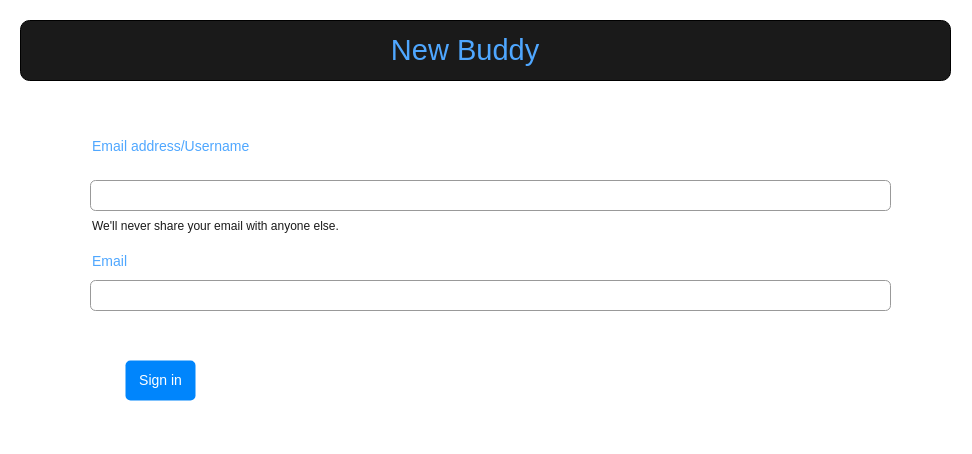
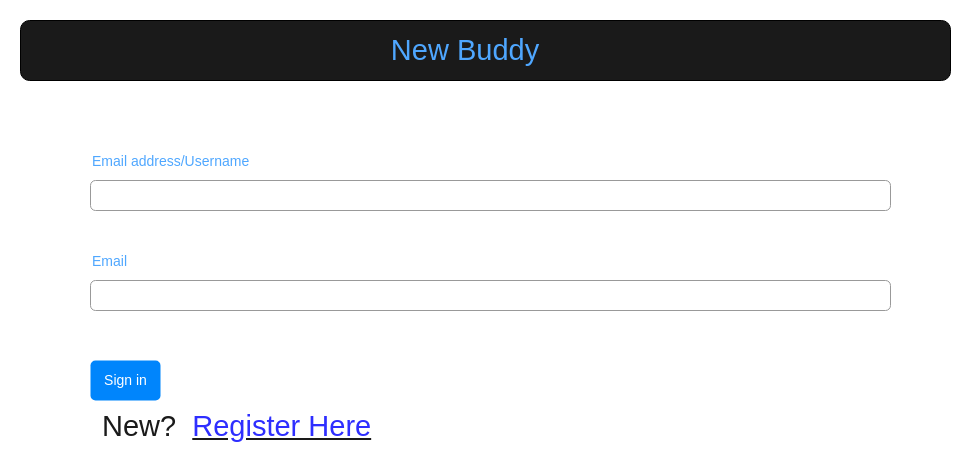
node "Email address/Username": moved (221, 146) -> (221, 161)
node "We'll never share your email with anyone else.": removed
node "Sign in": moved (161, 381) -> (126, 381)
node "New? Register Here": added
